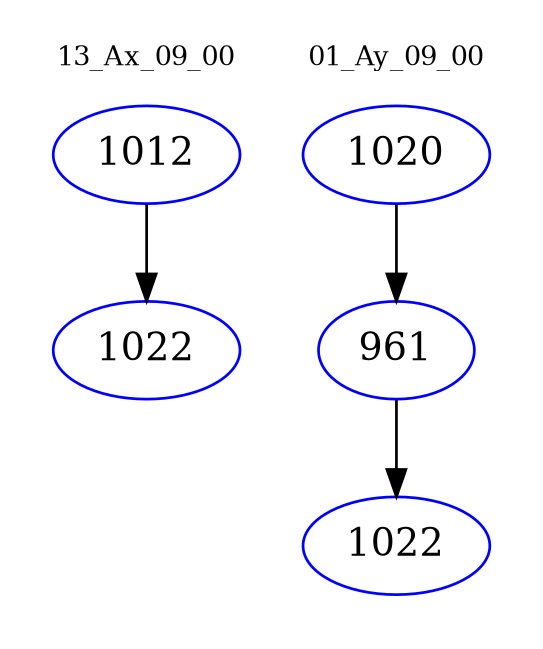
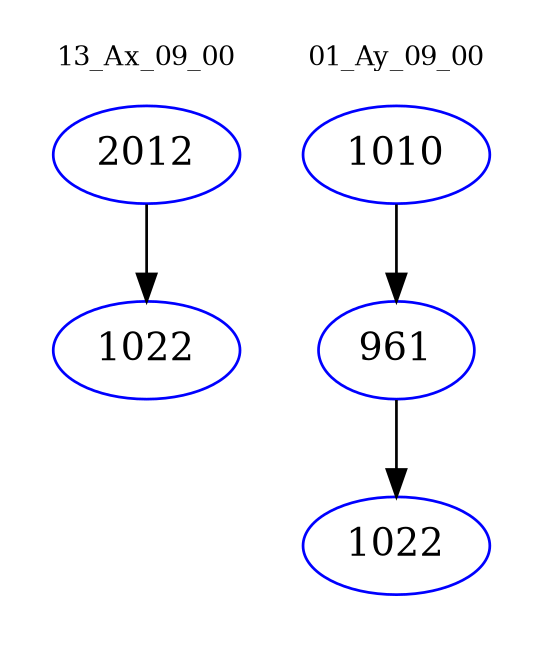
node "1012": label "1012" -> "2012"
node "1020": label "1020" -> "1010"
